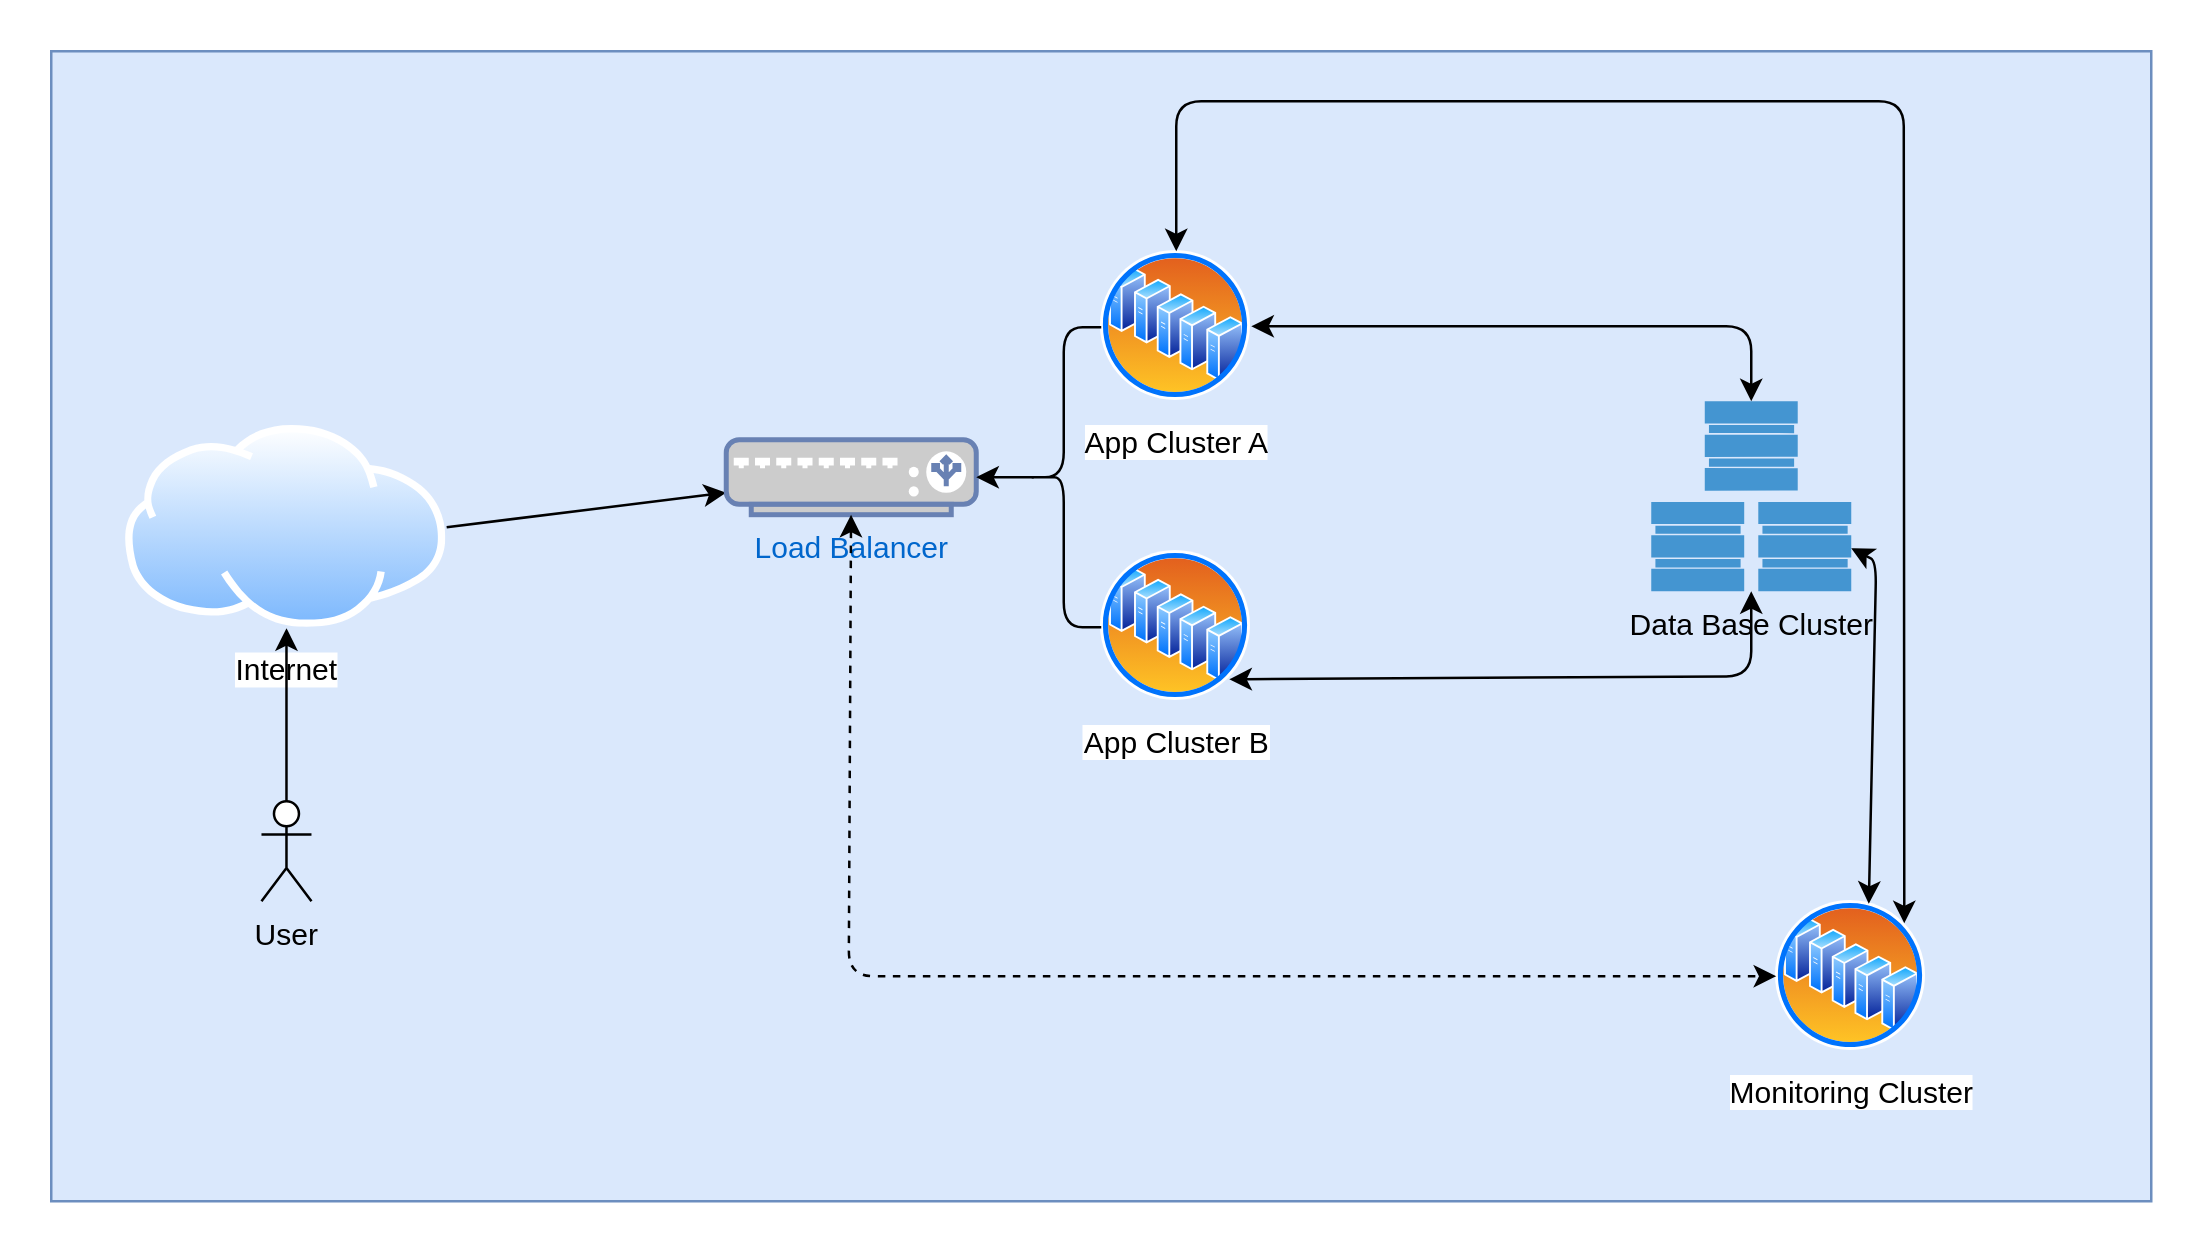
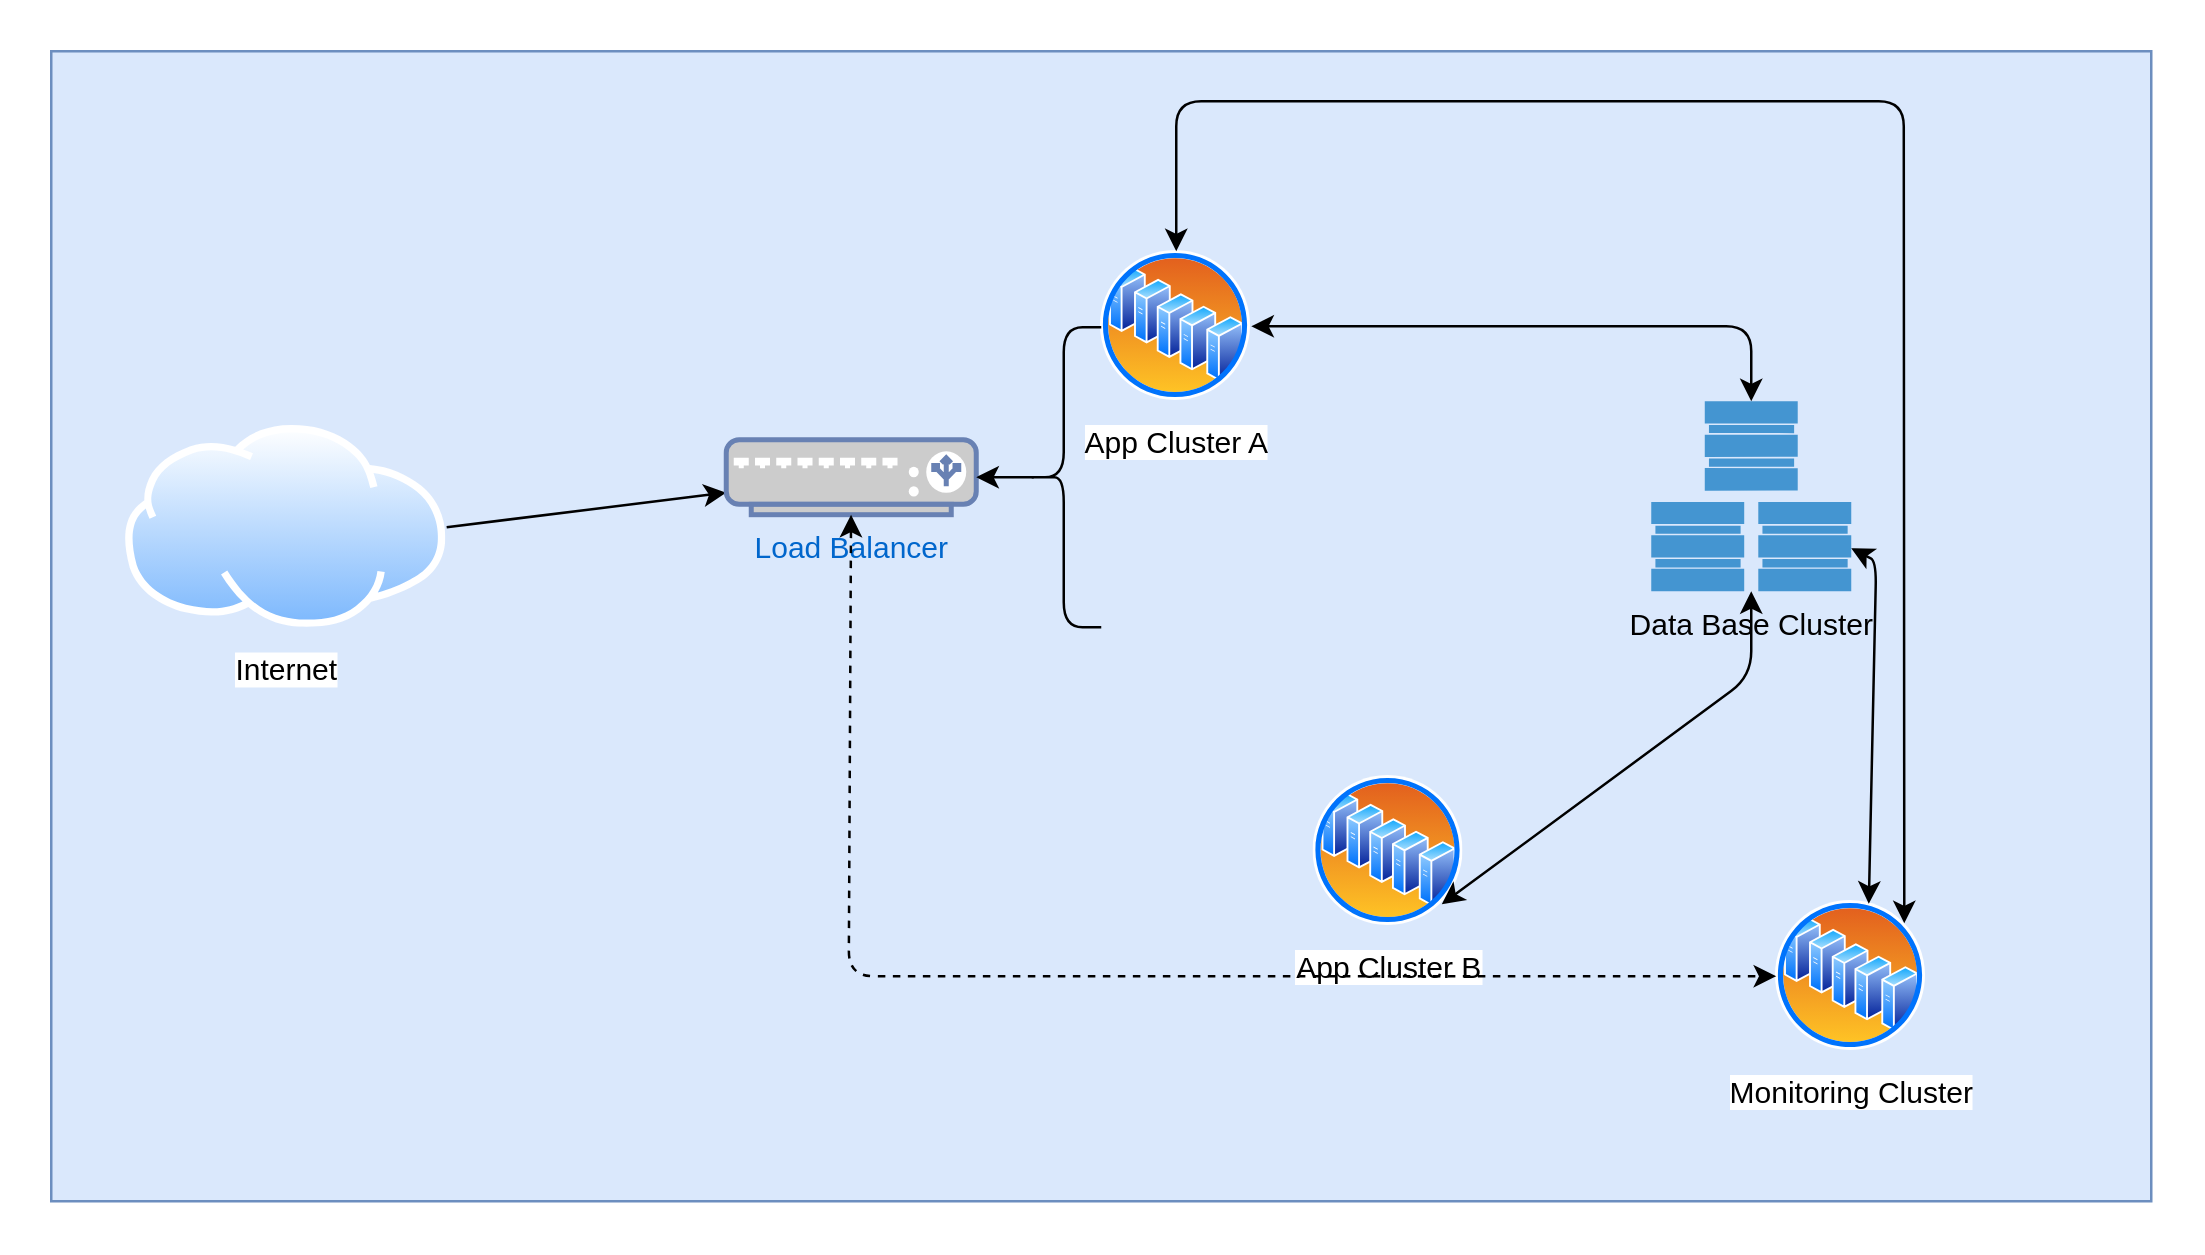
node "App Cluster B": moved (1176, 626) -> (1389, 851)
edge "User" -> "Internet": removed
node "User": removed
